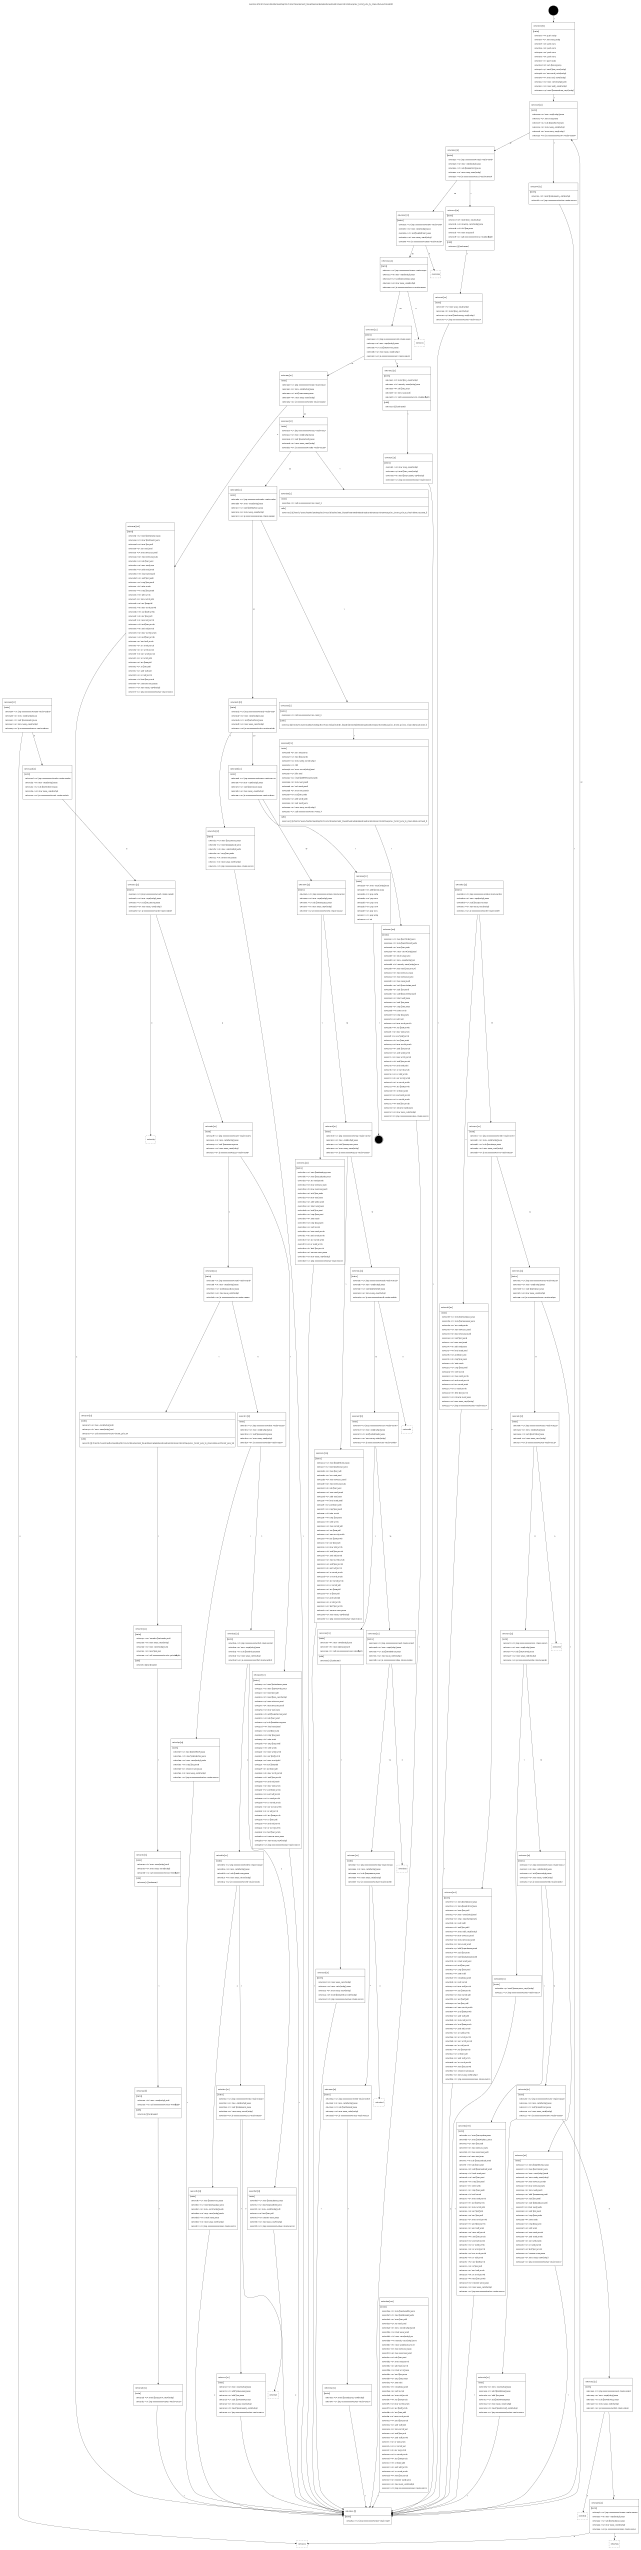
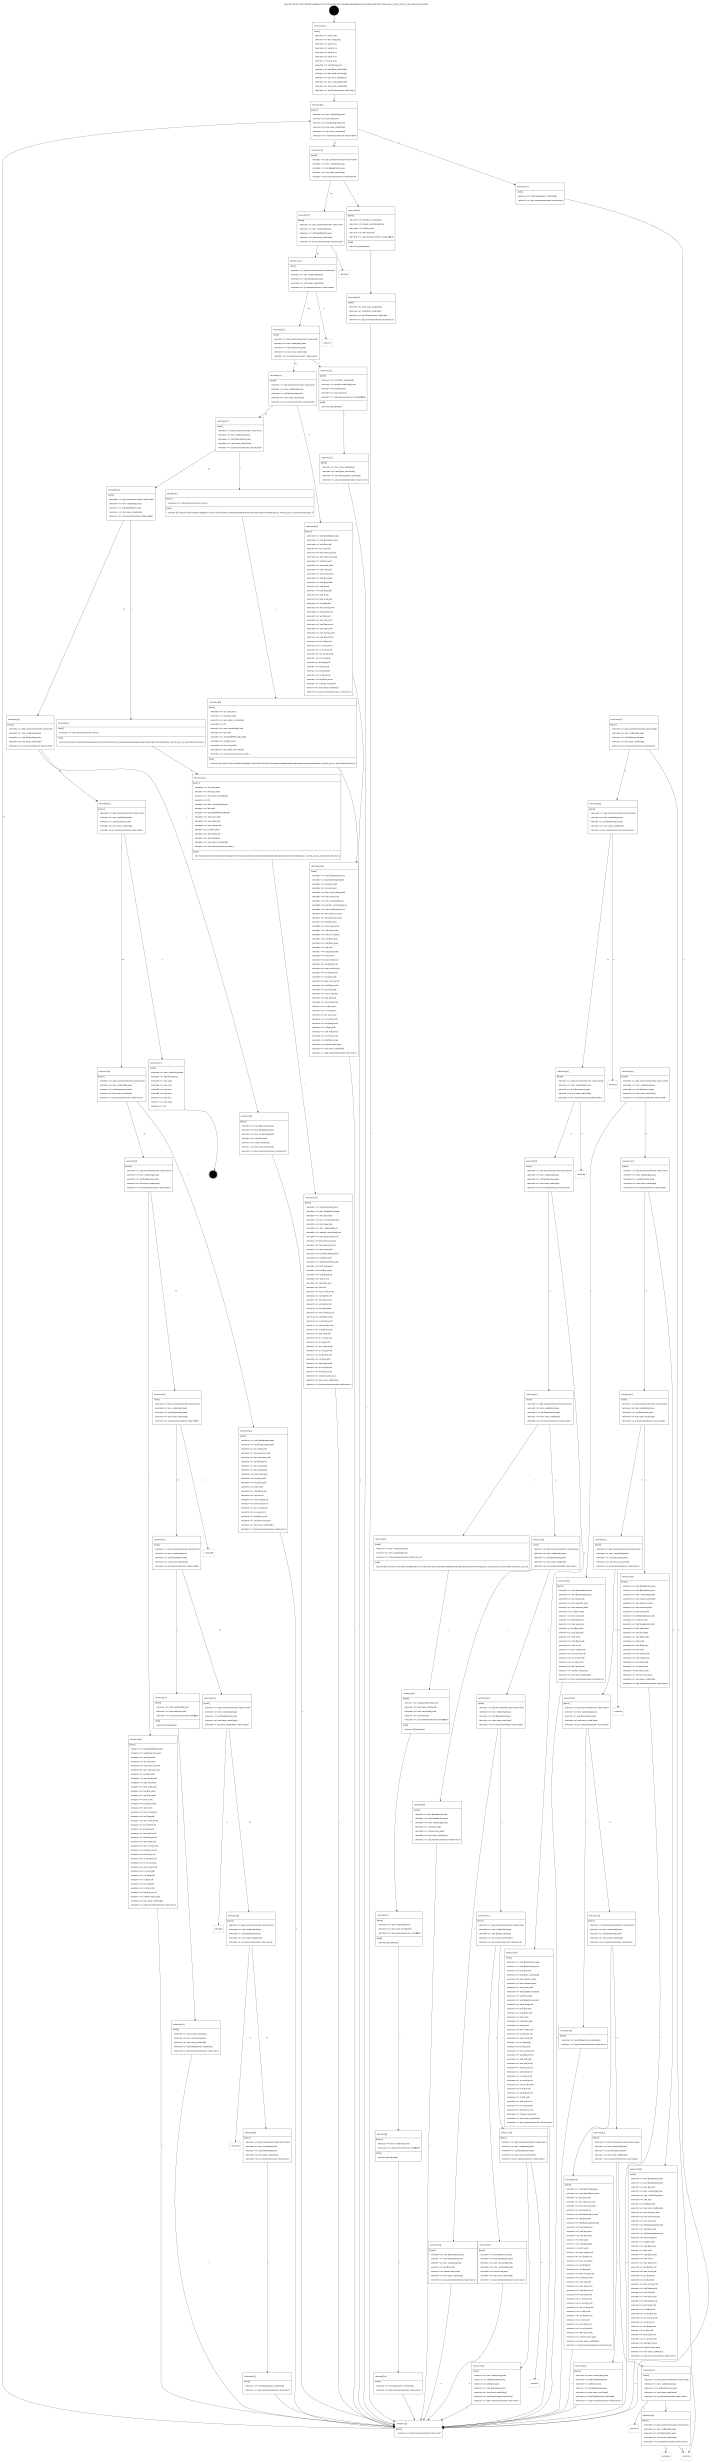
node "0x401d6e [44]": added
node "0x401c84": added
